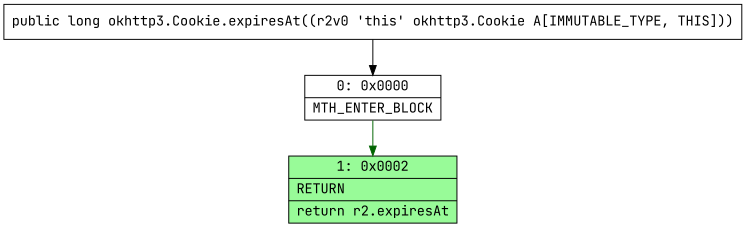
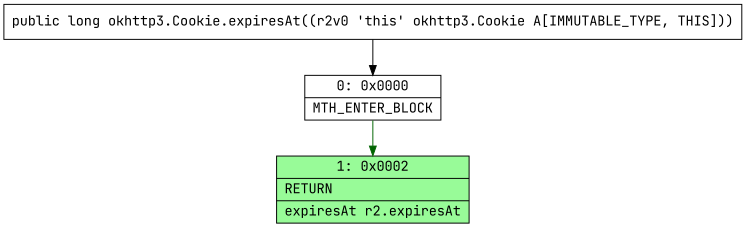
node "1: 0x0002": text "return r2.expiresAt" -> "expiresAt r2.expiresAt"
